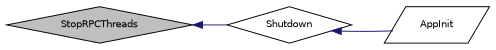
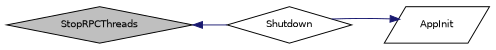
edge "AppInit" -> "Shutdown": reversed
